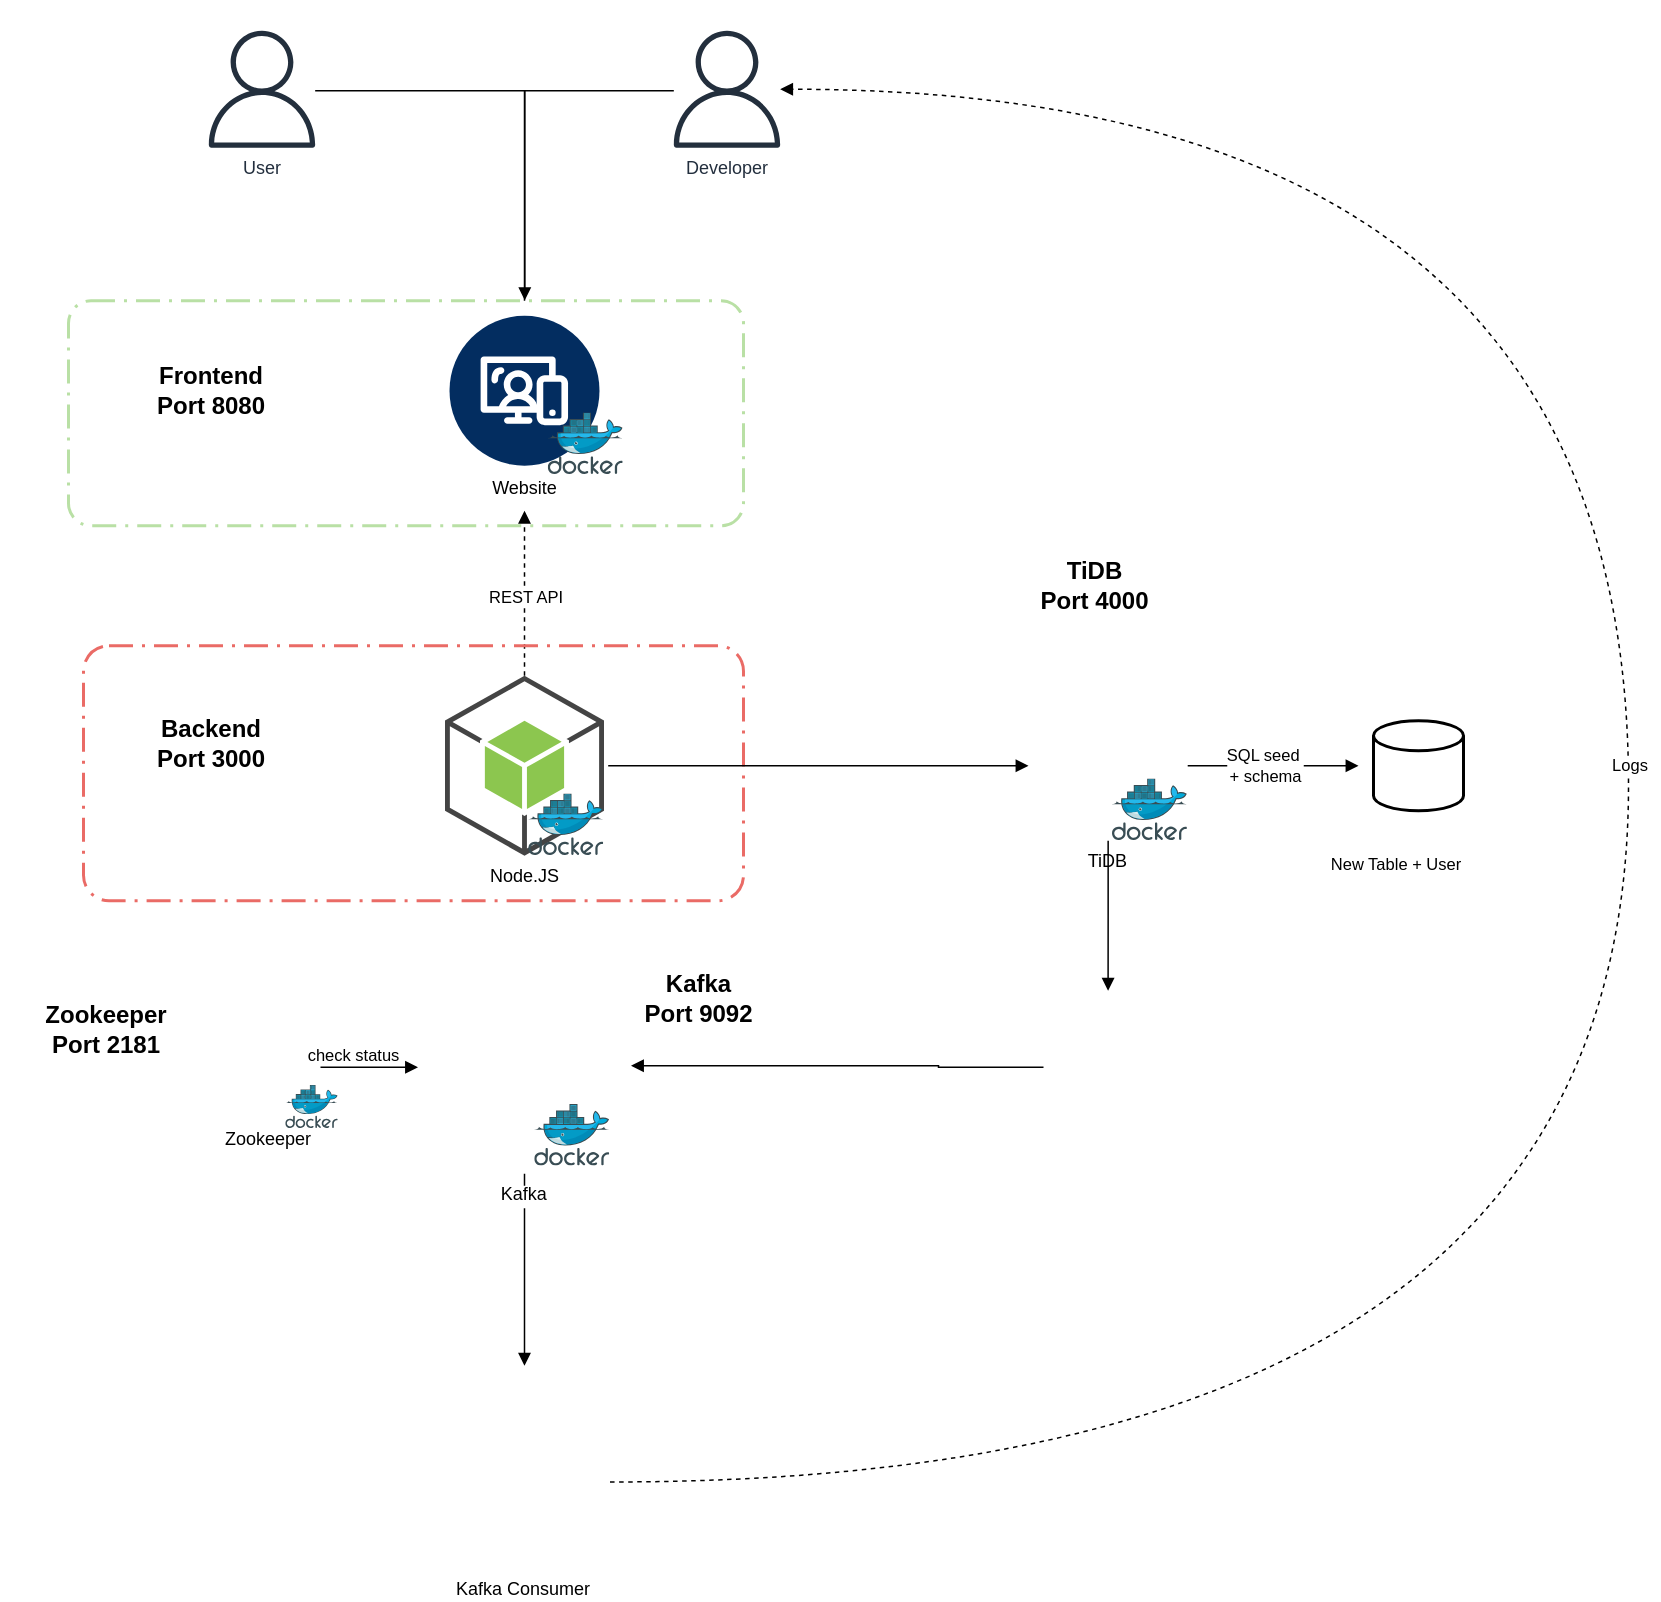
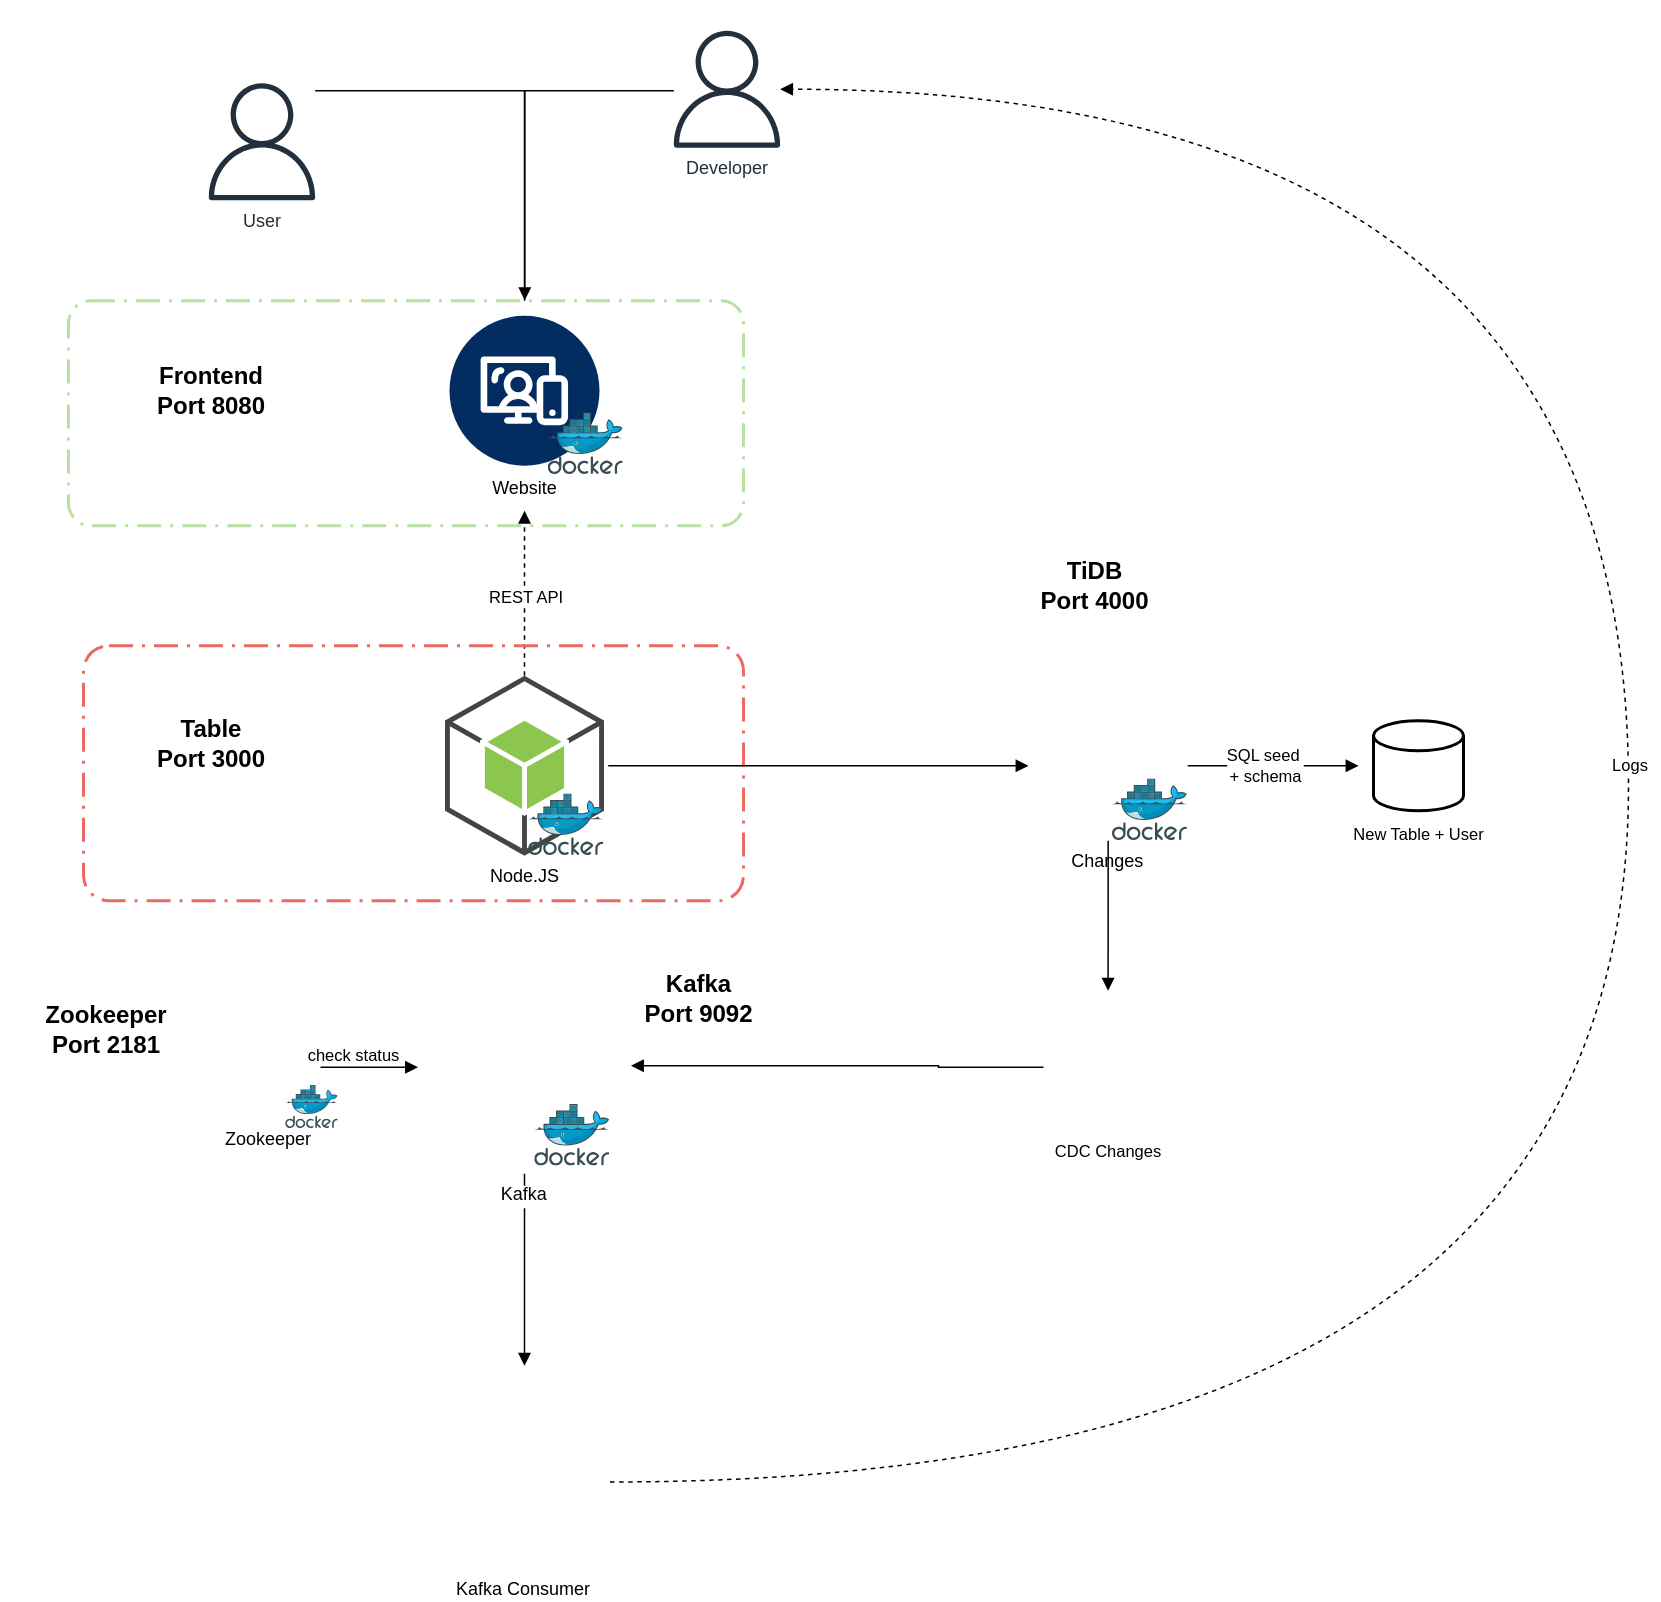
node "User": moved (262, 89) -> (262, 142)
node "Backend Port 3000": label "Backend Port 3000" -> "Table Port 3000"
node "TiDB": label "TiDB" -> "Changes"
node "New Table + User": moved (1396, 865) -> (1418, 835)
node "CDC Changes": added
